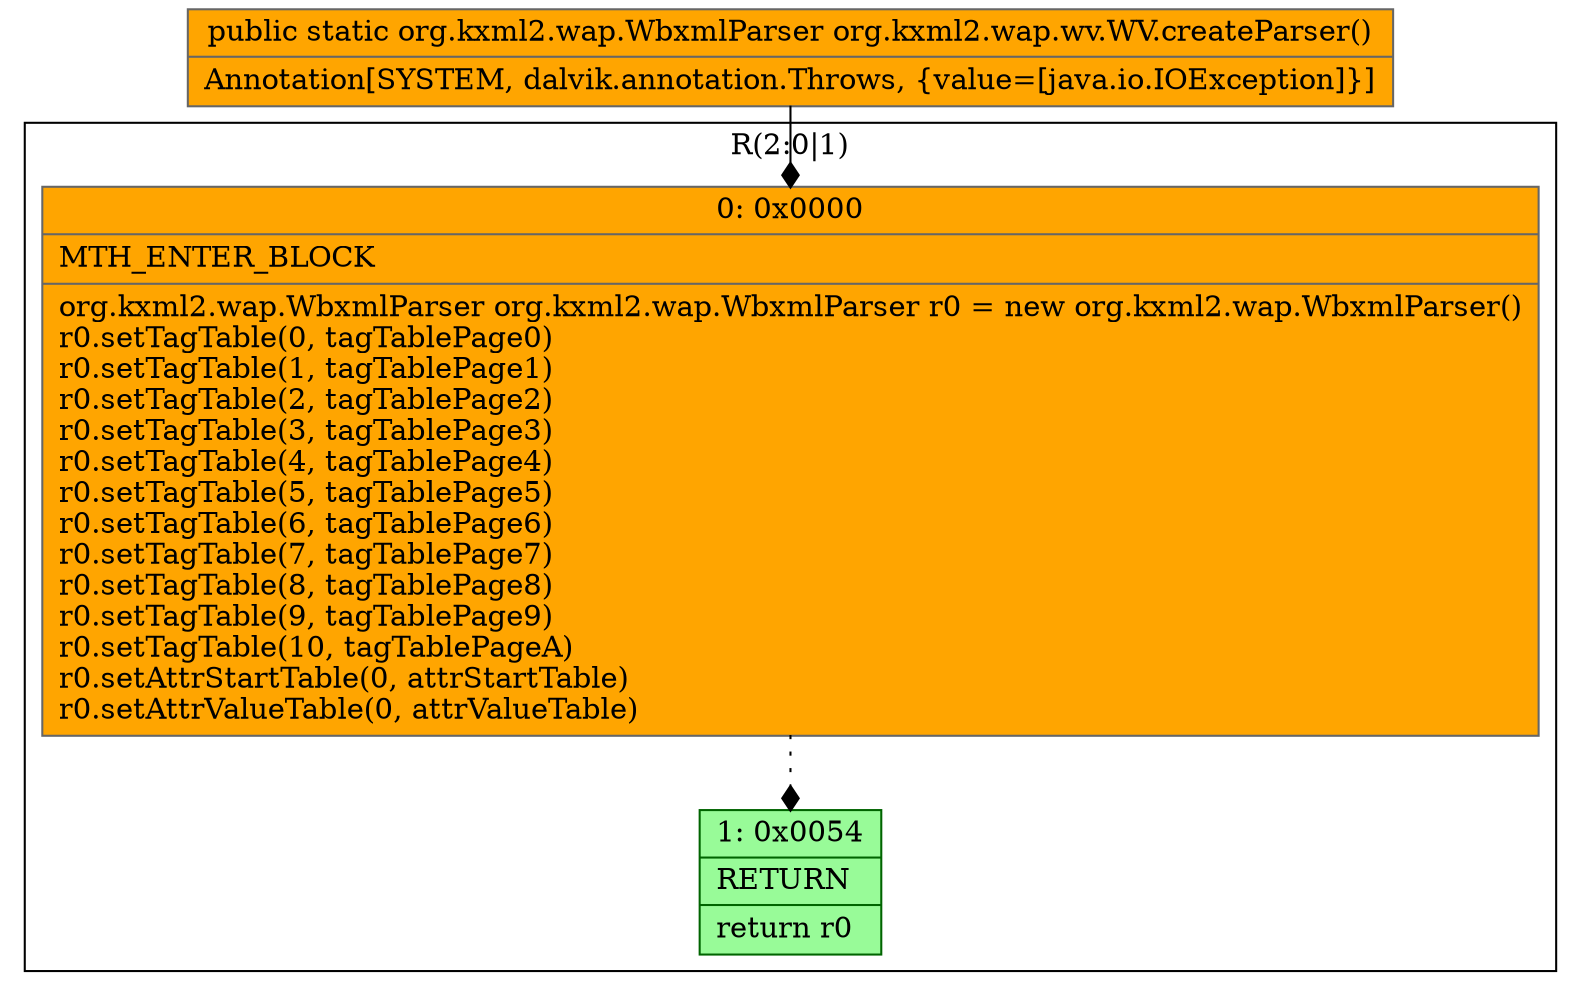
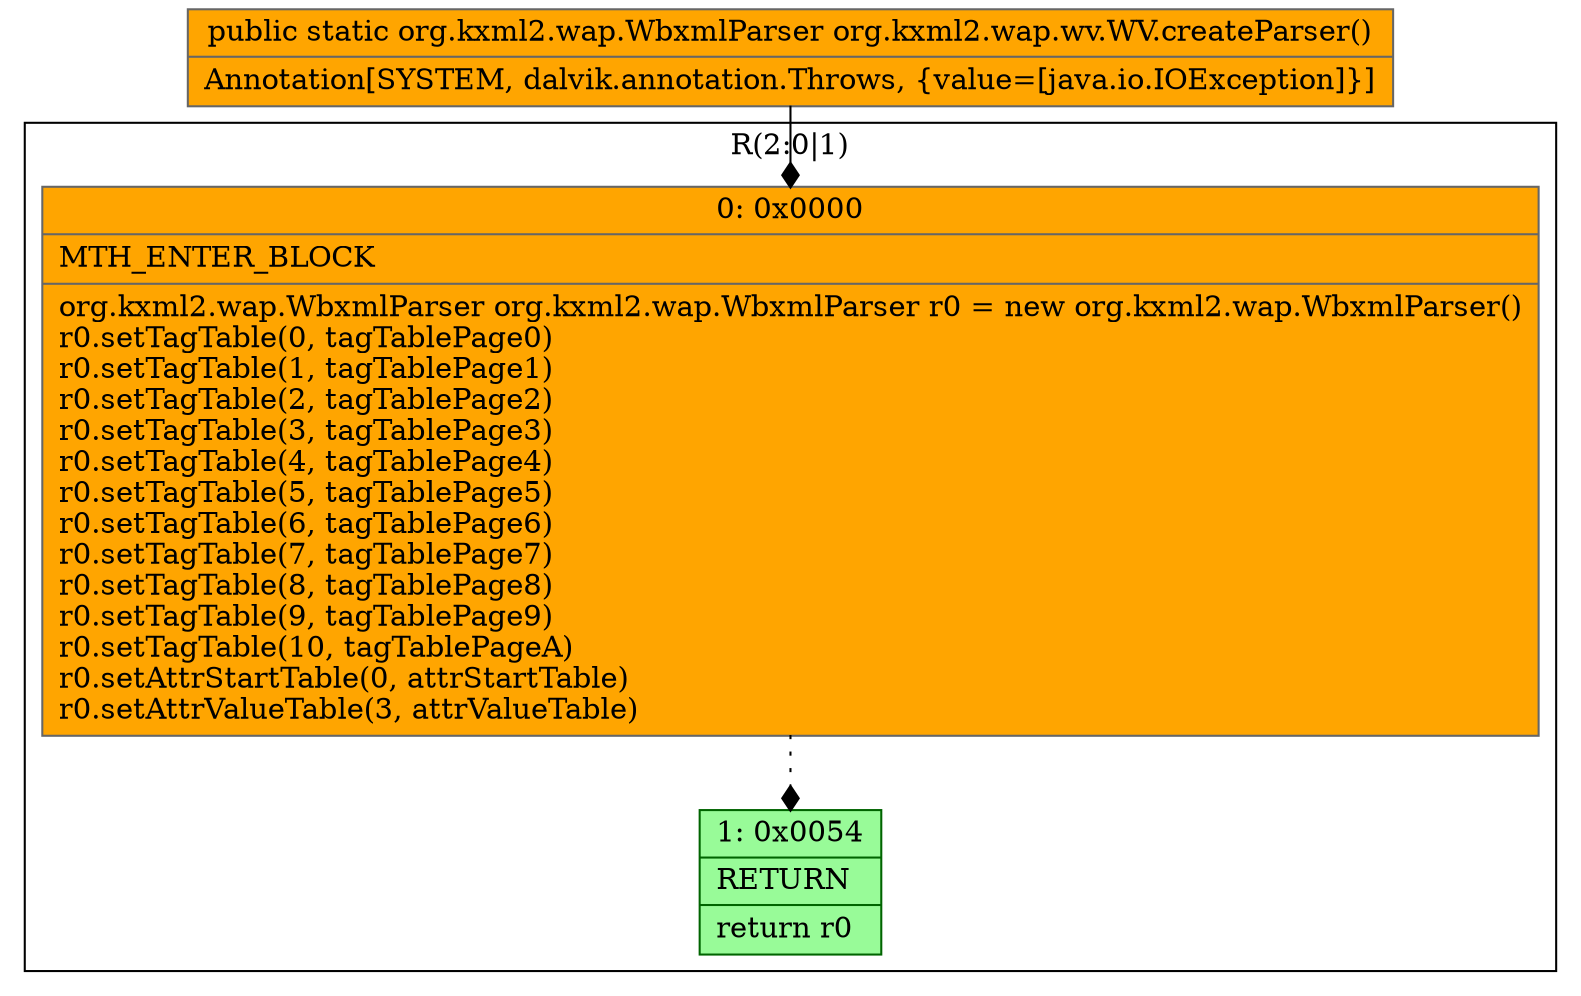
node "0: 0x0000": text "r0.setAttrValueTable(0, attrValueTable)" -> "r0.setAttrValueTable(3, attrValueTable)"
